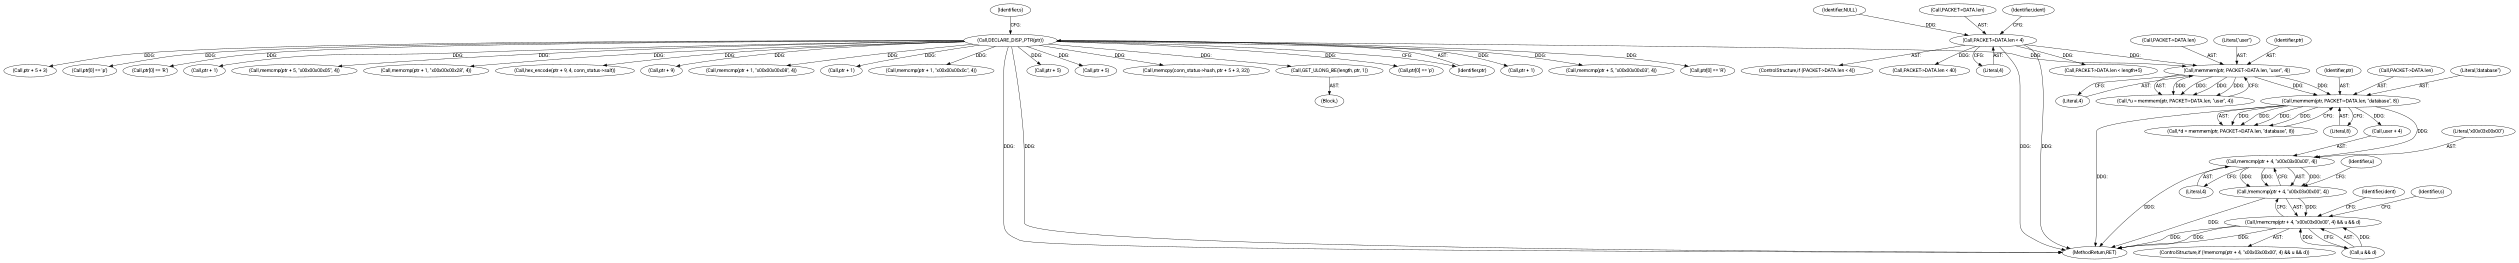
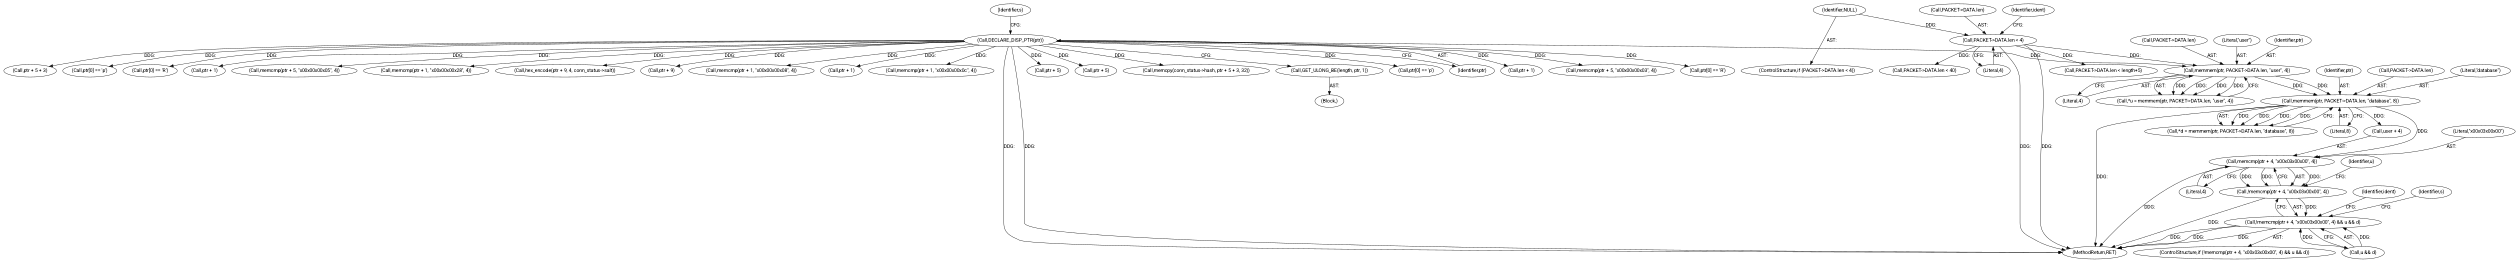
edge "(Call,PACKET->DATA.len < 4)" -> "(ControlStructure,if (PACKET->DATA.len < 4))": now "(Identifier,NULL)" -> "(ControlStructure,if (PACKET->DATA.len < 4))"
edge "(Call,DECLARE_DISP_PTR(ptr))" -> "(Call,GET_ULONG_BE(length, ptr, 1))": label "DDG: " -> "CFG: "
